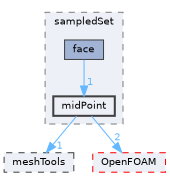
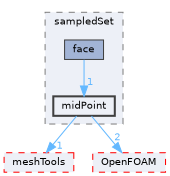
node "meshTools": color grey25 -> red
